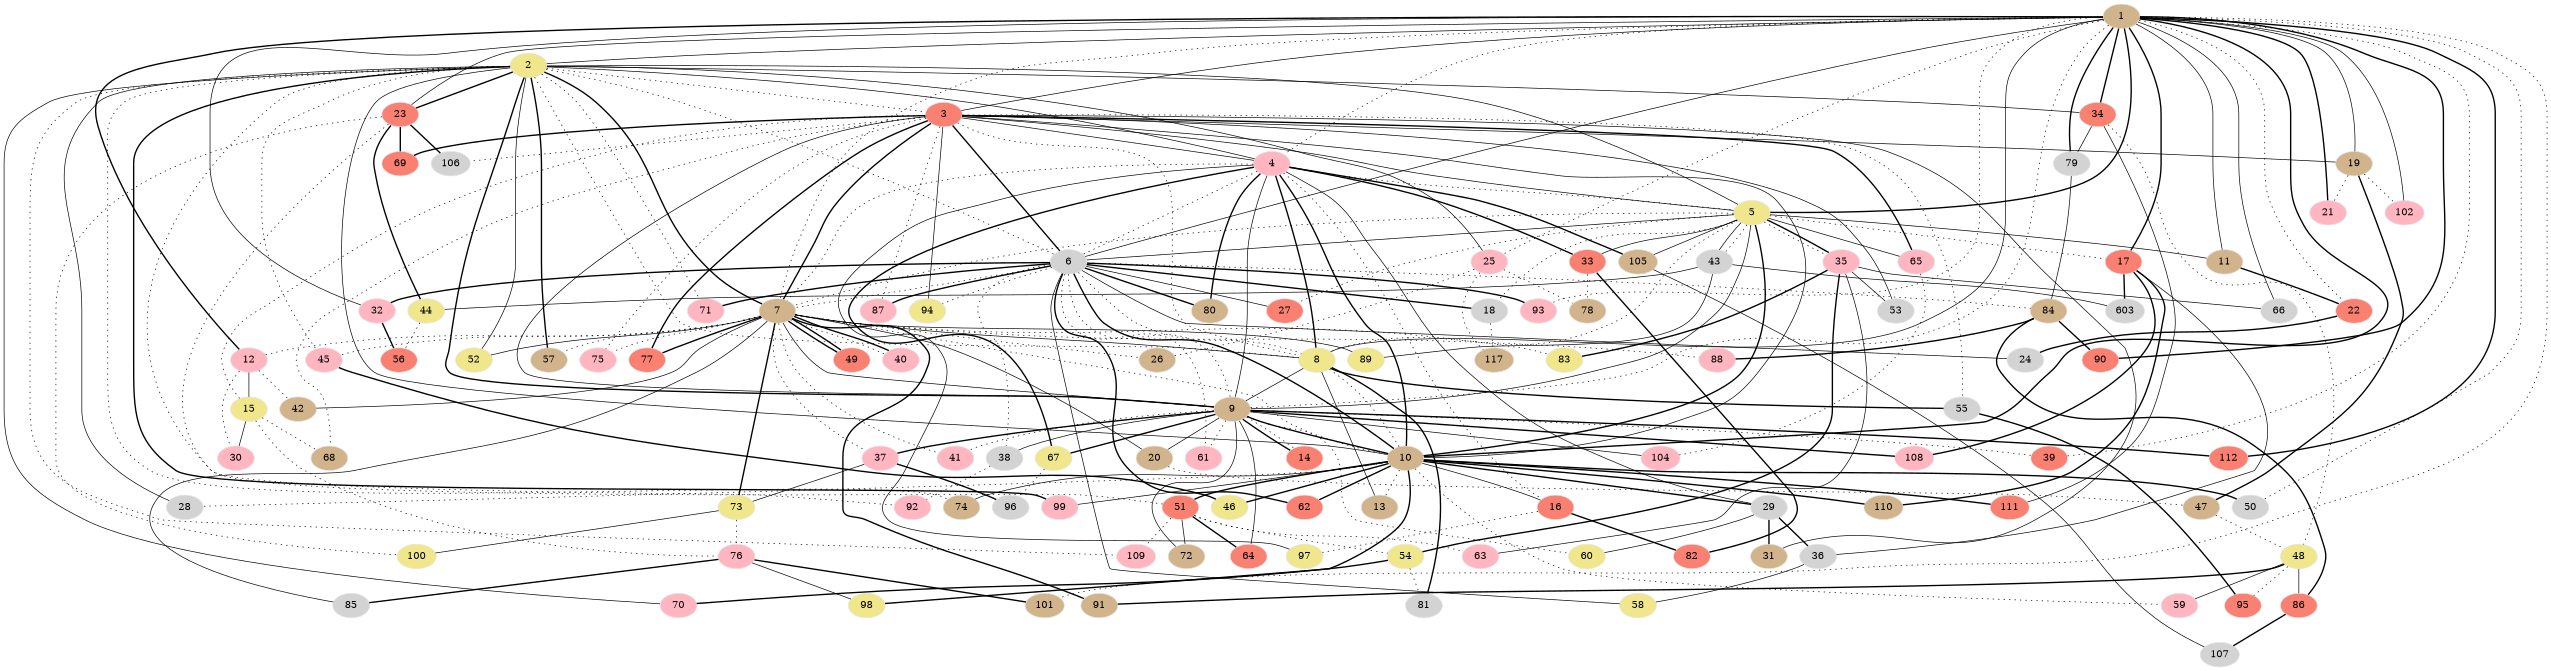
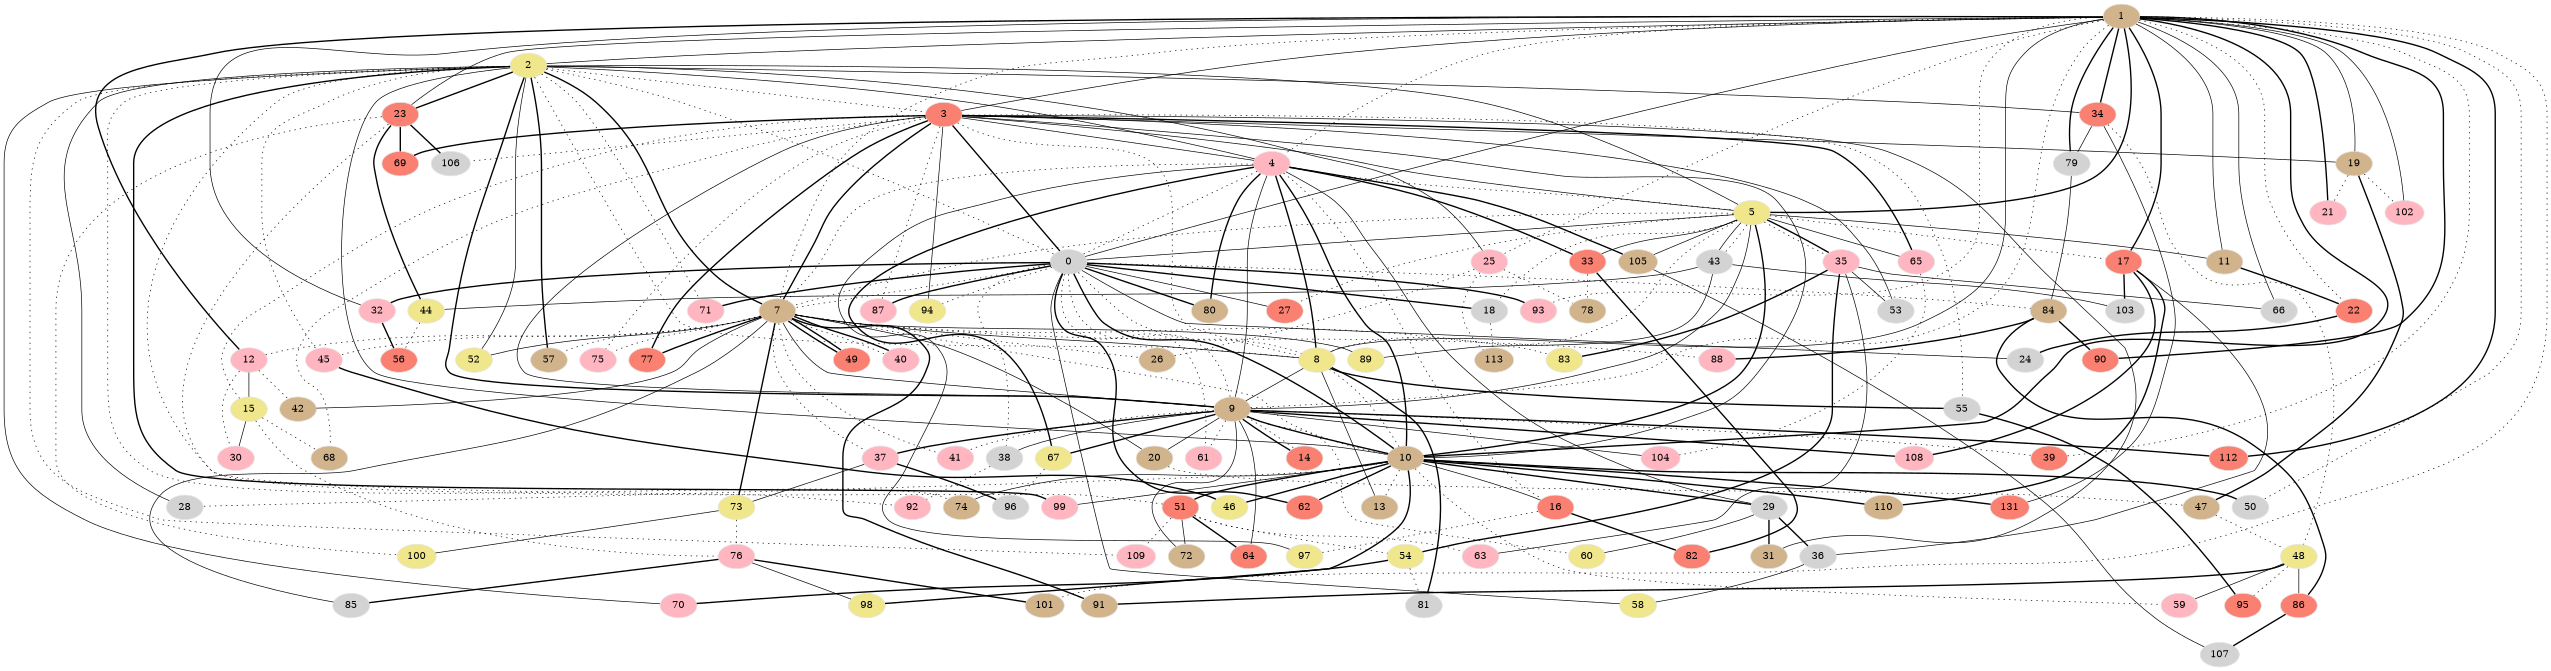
node "6": label "6" -> "0"
node "603": label "603" -> "103"
node "117": label "117" -> "113"
node "111": label "111" -> "131"
